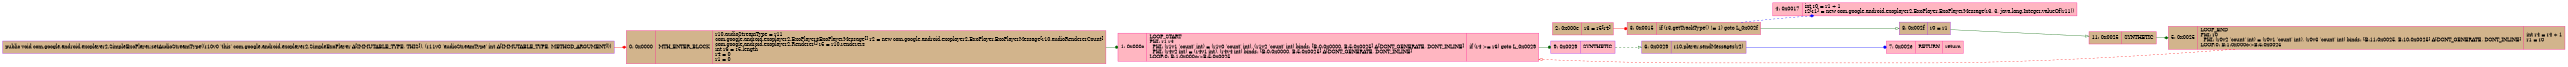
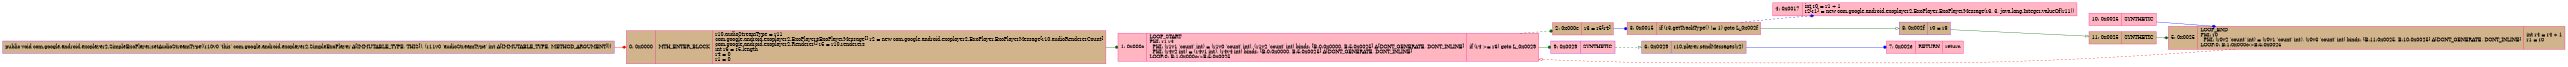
node "10: 0x0025": added
node "8: 0x002f": text "r0 = r1" -> "r0 = r8"
edge "2: 0x000e" -> "3: 0x0015": color red -> blue
edge "1: 0x000c" -> "2: 0x000e": added
